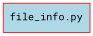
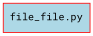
node "file_info.py": label "file_info.py" -> "file_file.py"
